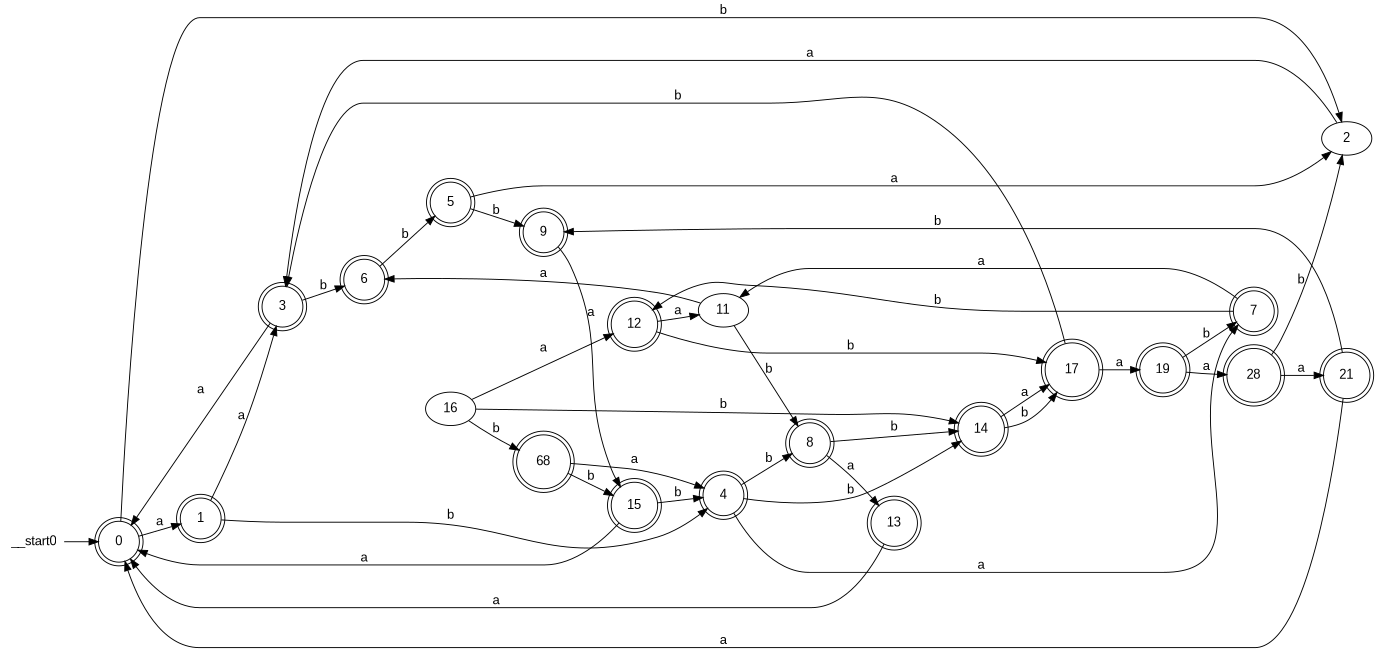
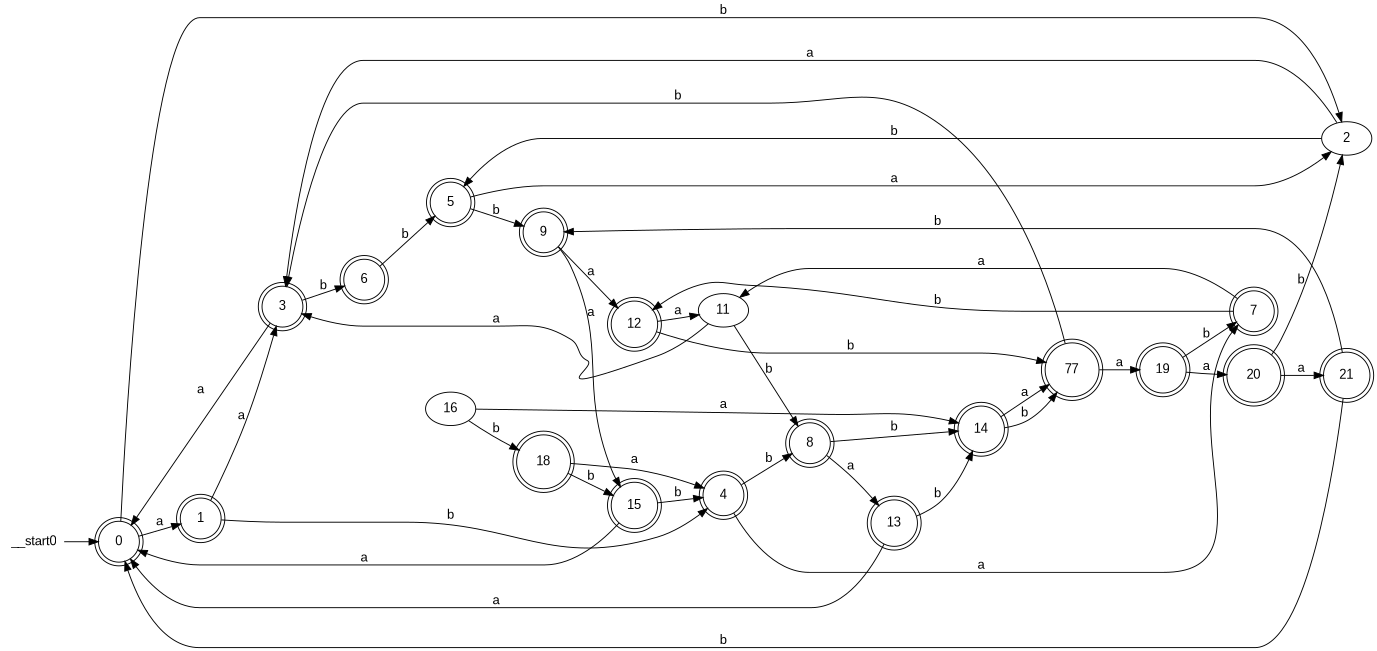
edge "2" -> "5": added, label "b"
edge "11" -> "6": now "11" -> "3"
edge "16" -> "12": now "9" -> "12"
node "17": label "17" -> "77"
node "28": label "28" -> "20"
edge "16" -> "14": label "b" -> "a"
node "68": label "68" -> "18"
edge "4" -> "14": now "13" -> "14"
edge "21" -> "0": label "a" -> "b"
